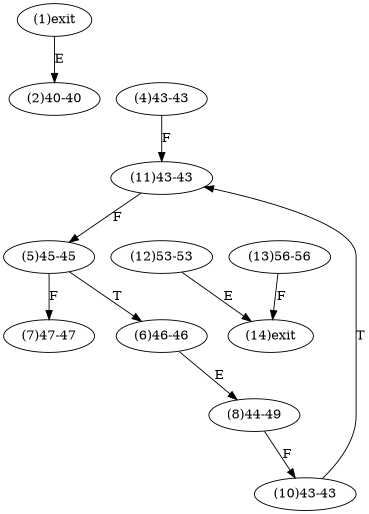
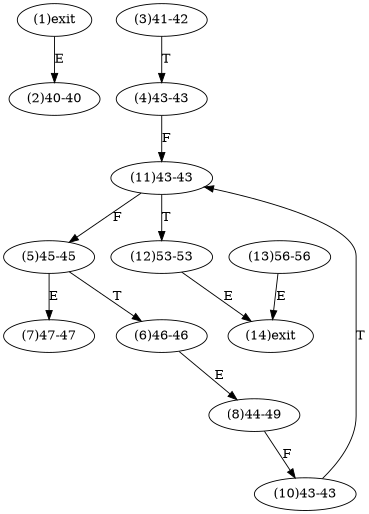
node "(3)41-42": added
edge "(11)43-43" -> "(12)53-53": added, label "T"
edge "(5)45-45" -> "(7)47-47": label "F" -> "E"
edge "(13)56-56" -> "(14)exit": label "F" -> "E"
